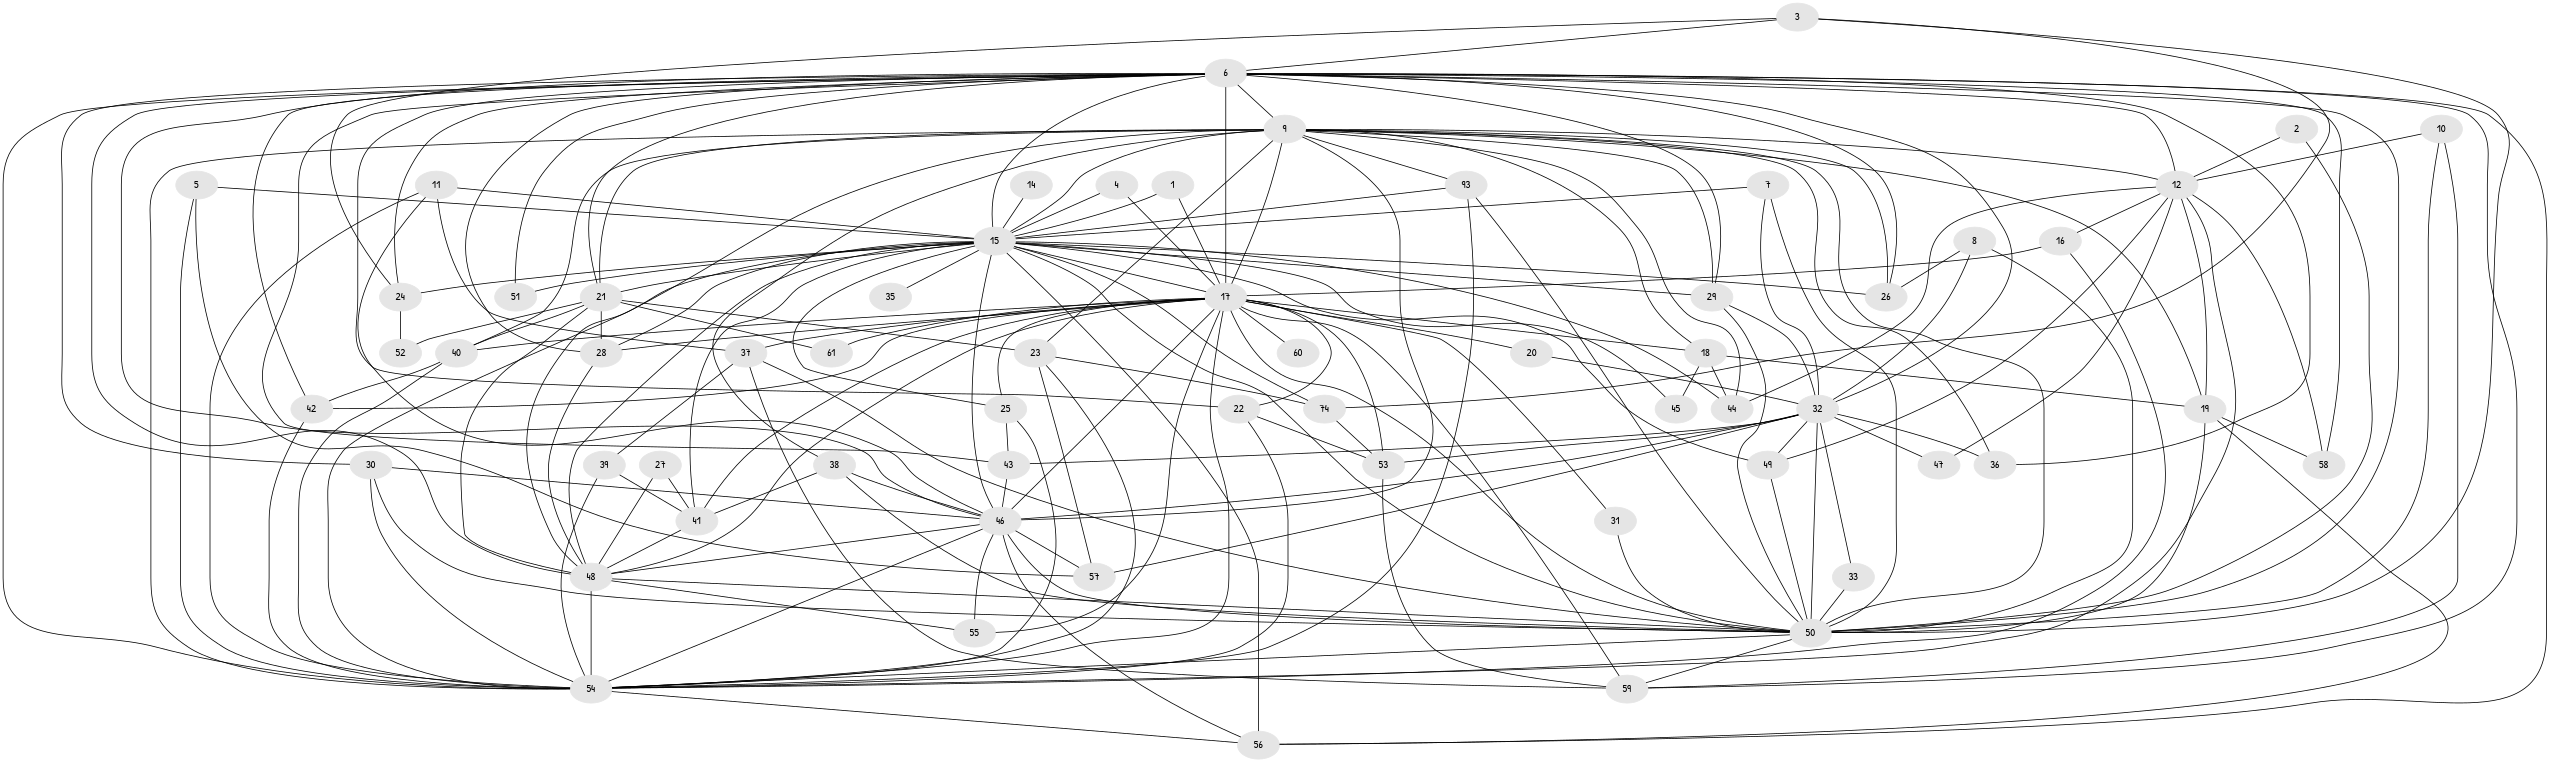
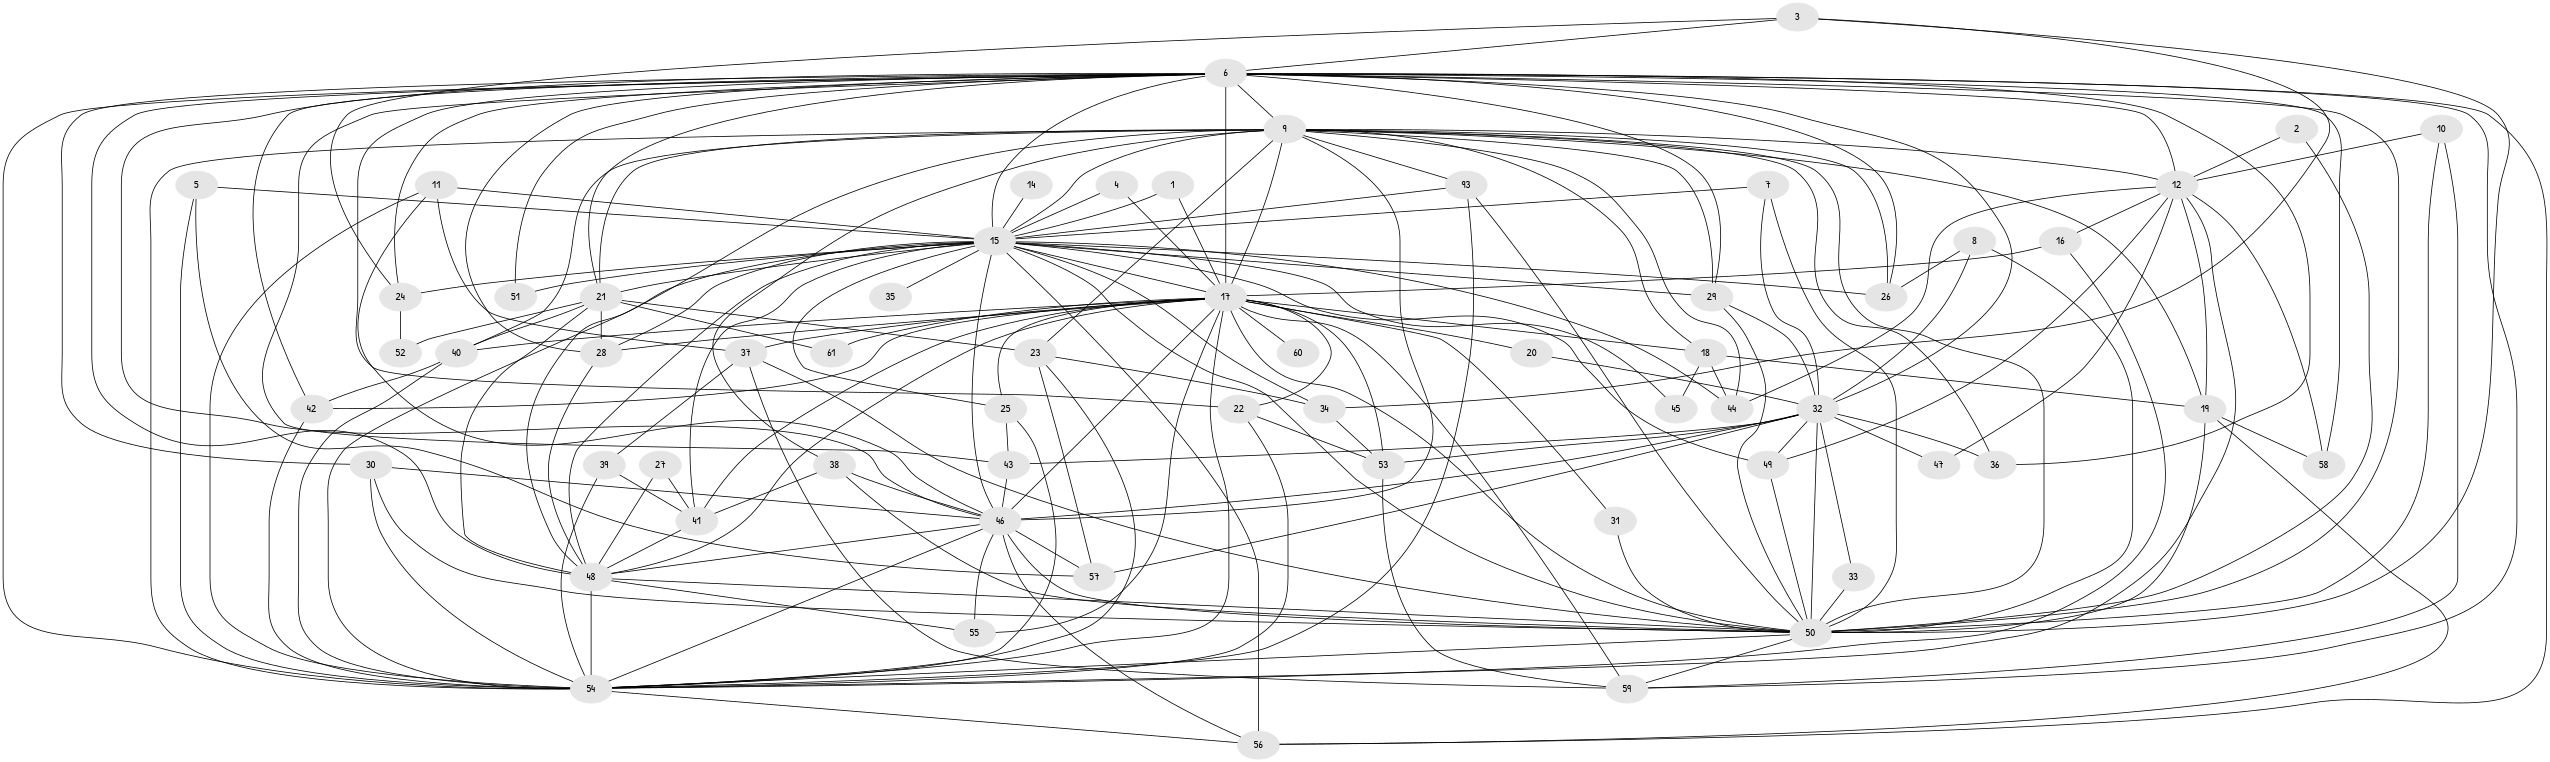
node "74": label "74" -> "34"
